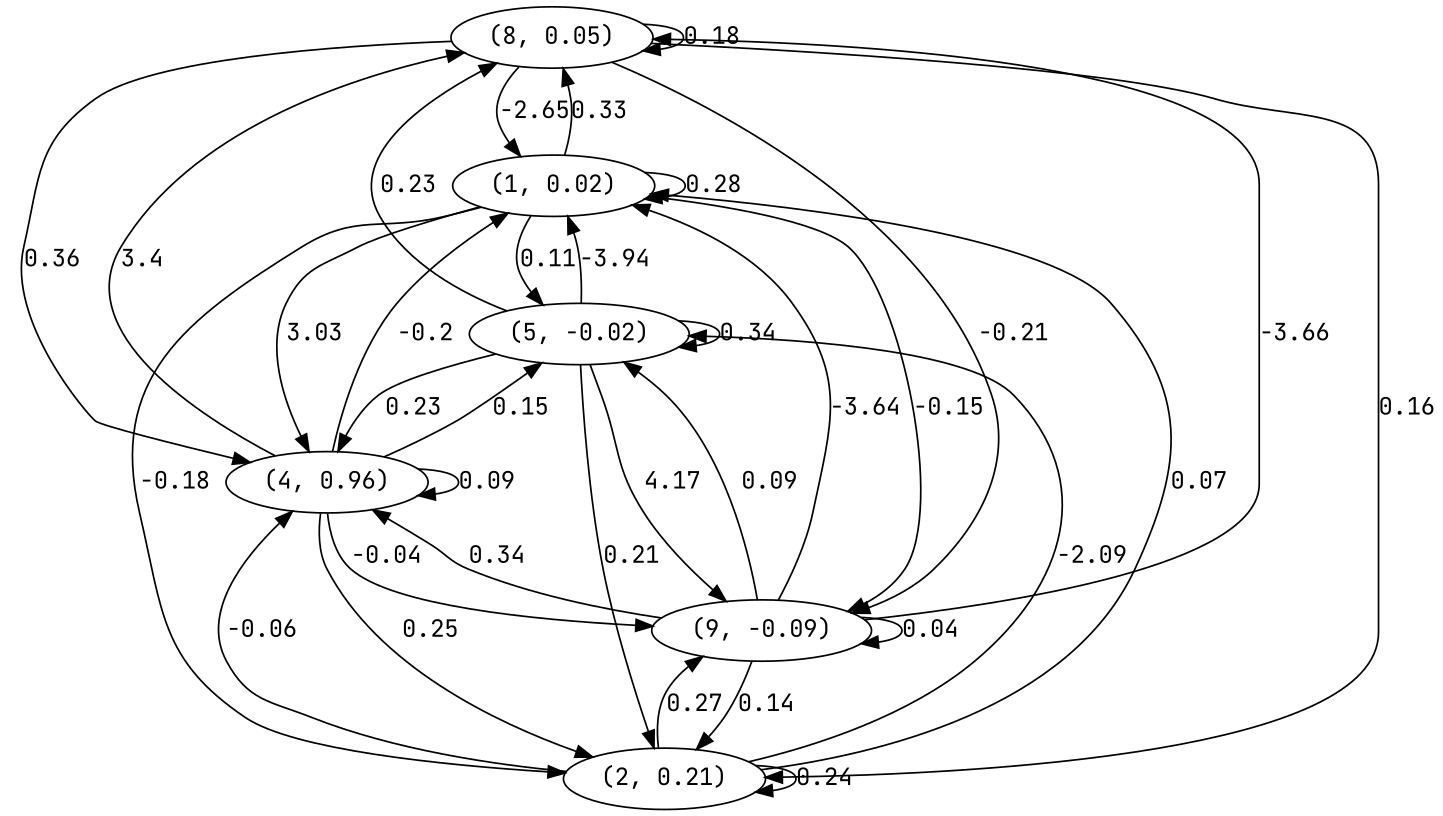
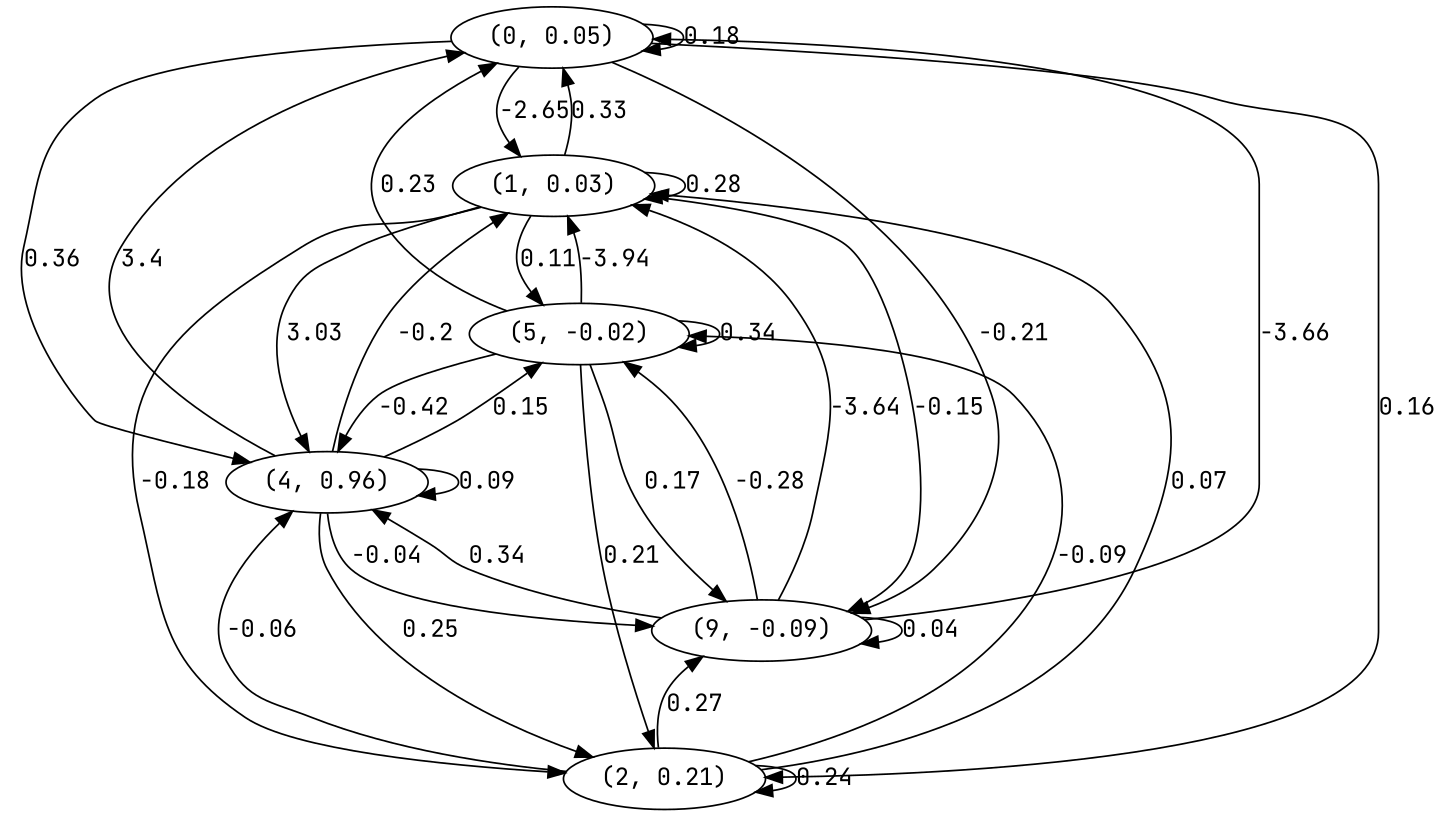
node "(8, 0.05)": label "(8, 0.05)" -> "(0, 0.05)"
node "(1, 0.02)": label "(1, 0.02)" -> "(1, 0.03)"
edge "(5, -0.02)" -> "(4, 0.96)": label "0.23" -> "-0.42"
edge "(5, -0.02)" -> "(9, -0.09)": label "4.17" -> "0.17"
edge "(9, -0.09)" -> "(5, -0.02)": label "0.09" -> "-0.28"
edge "(2, 0.21)" -> "(5, -0.02)": label "-2.09" -> "-0.09"
edge "(9, -0.09)" -> "(2, 0.21)": removed, label "0.14"
